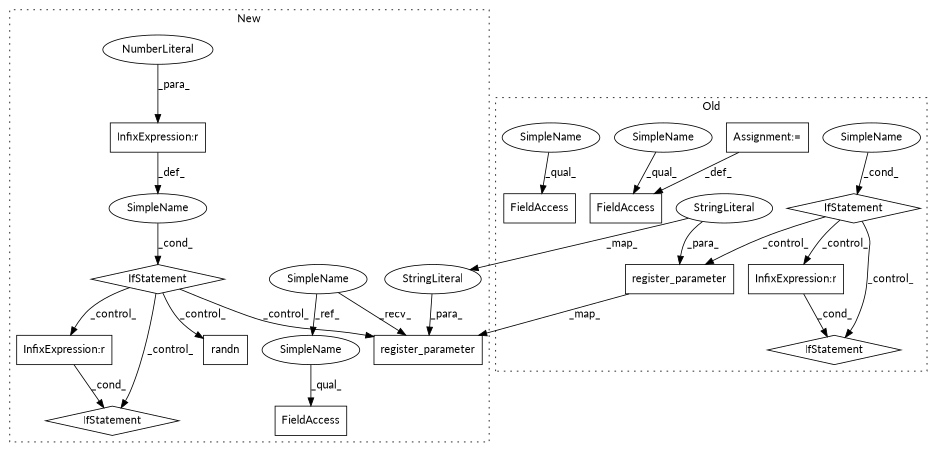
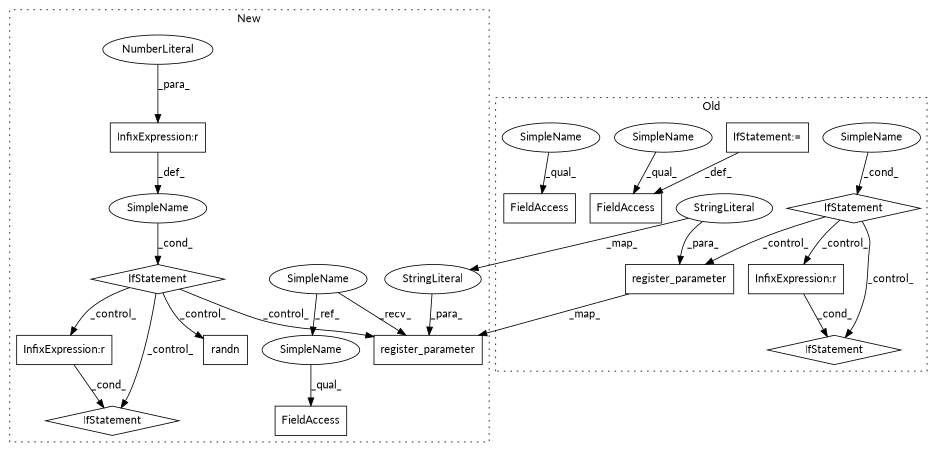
node "Assignment:=": label "Assignment:=" -> "IfStatement:="
